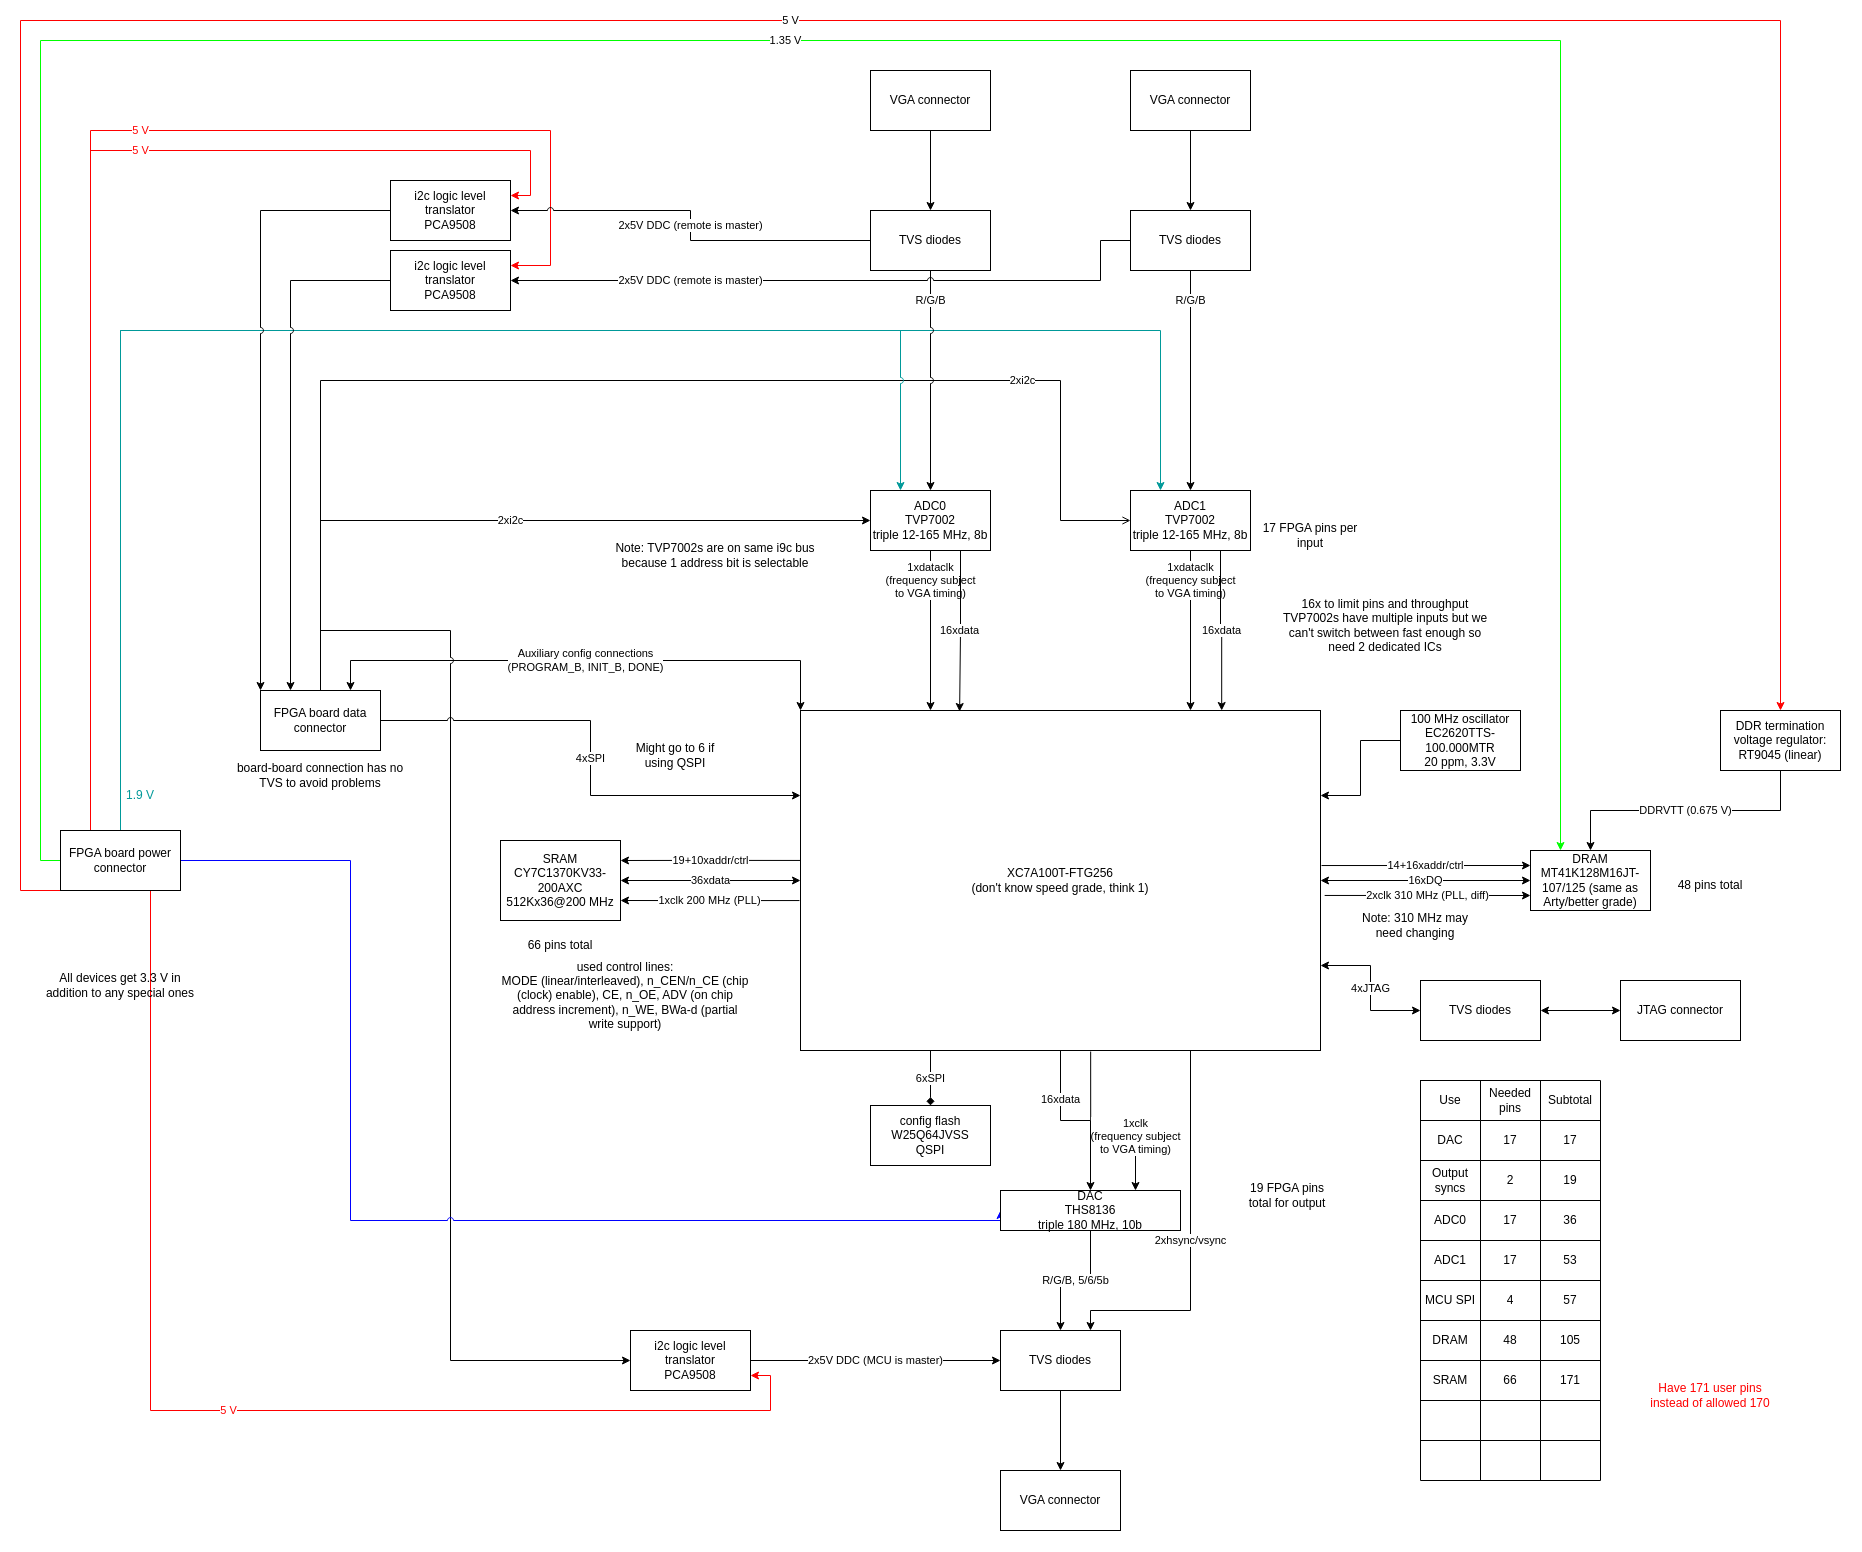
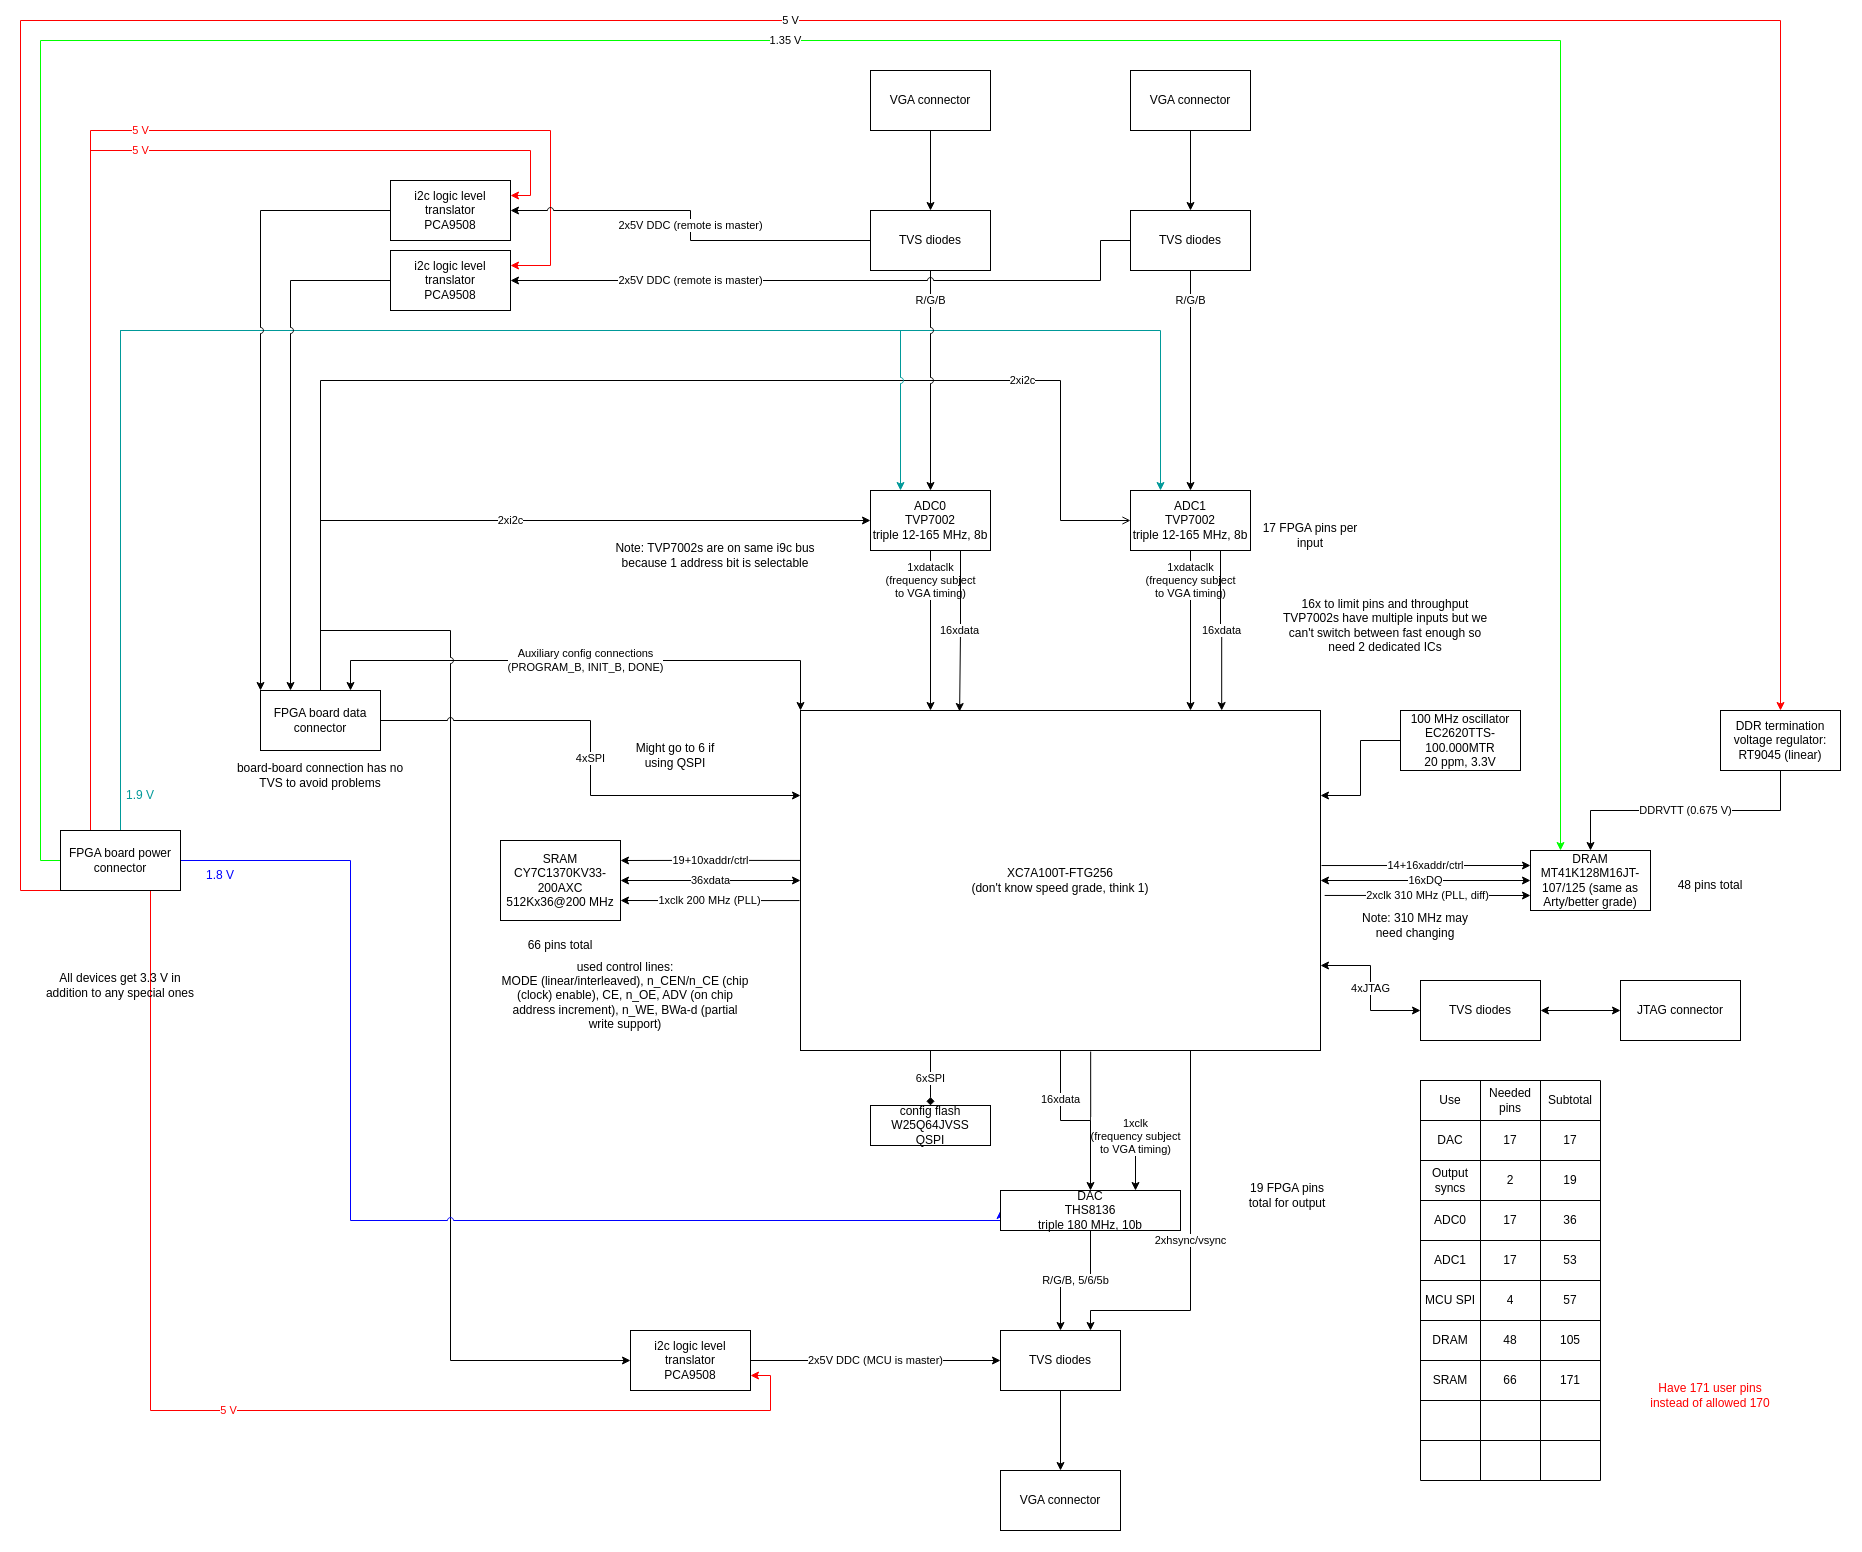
node "1.8 V": added
node "config flash W25Q64JVSS QSPI": size 120x60 -> 120x40
